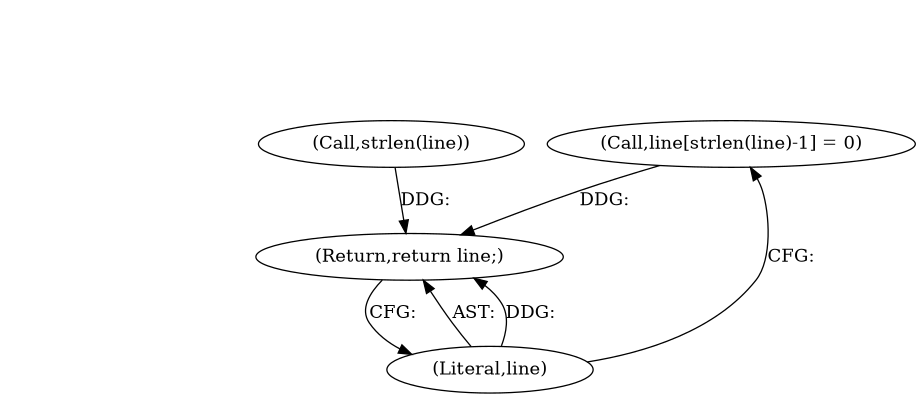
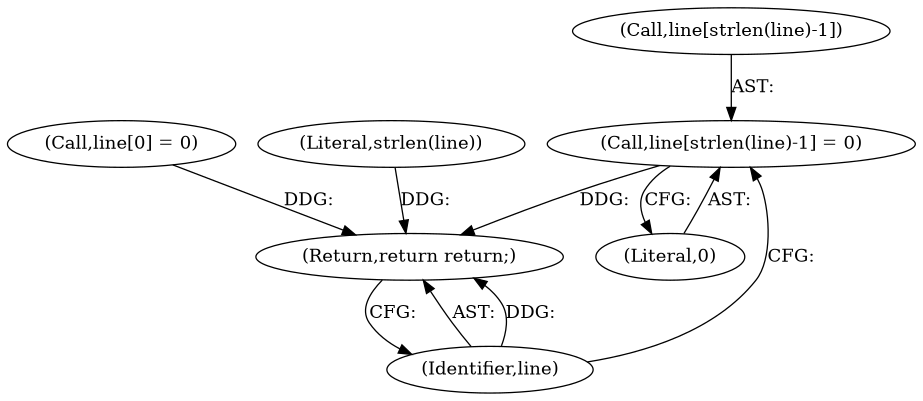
node "(Call,line[strlen(line)-1])": added
node "(Call,line[0] = 0)": added
node "(Call,strlen(line))": label "(Call,strlen(line))" -> "(Literal,strlen(line))"
node "(Return,return line;)": label "(Return,return line;)" -> "(Return,return return;)"
node "(Literal,0)": added
node "(Literal,line)": label "(Literal,line)" -> "(Identifier,line)"
